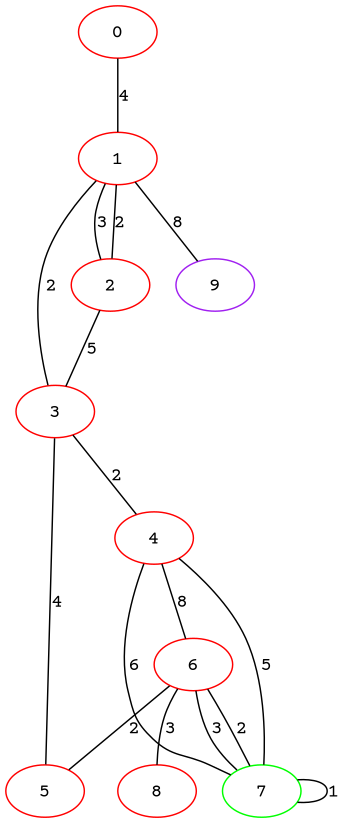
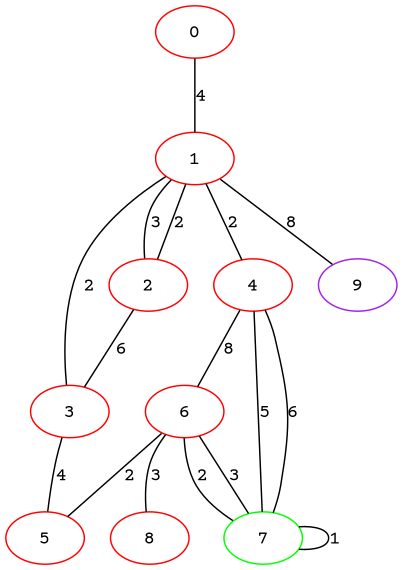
edge "2" -- "3": label "5" -> "6"
edge "3" -- "4": now "1" -- "4"
